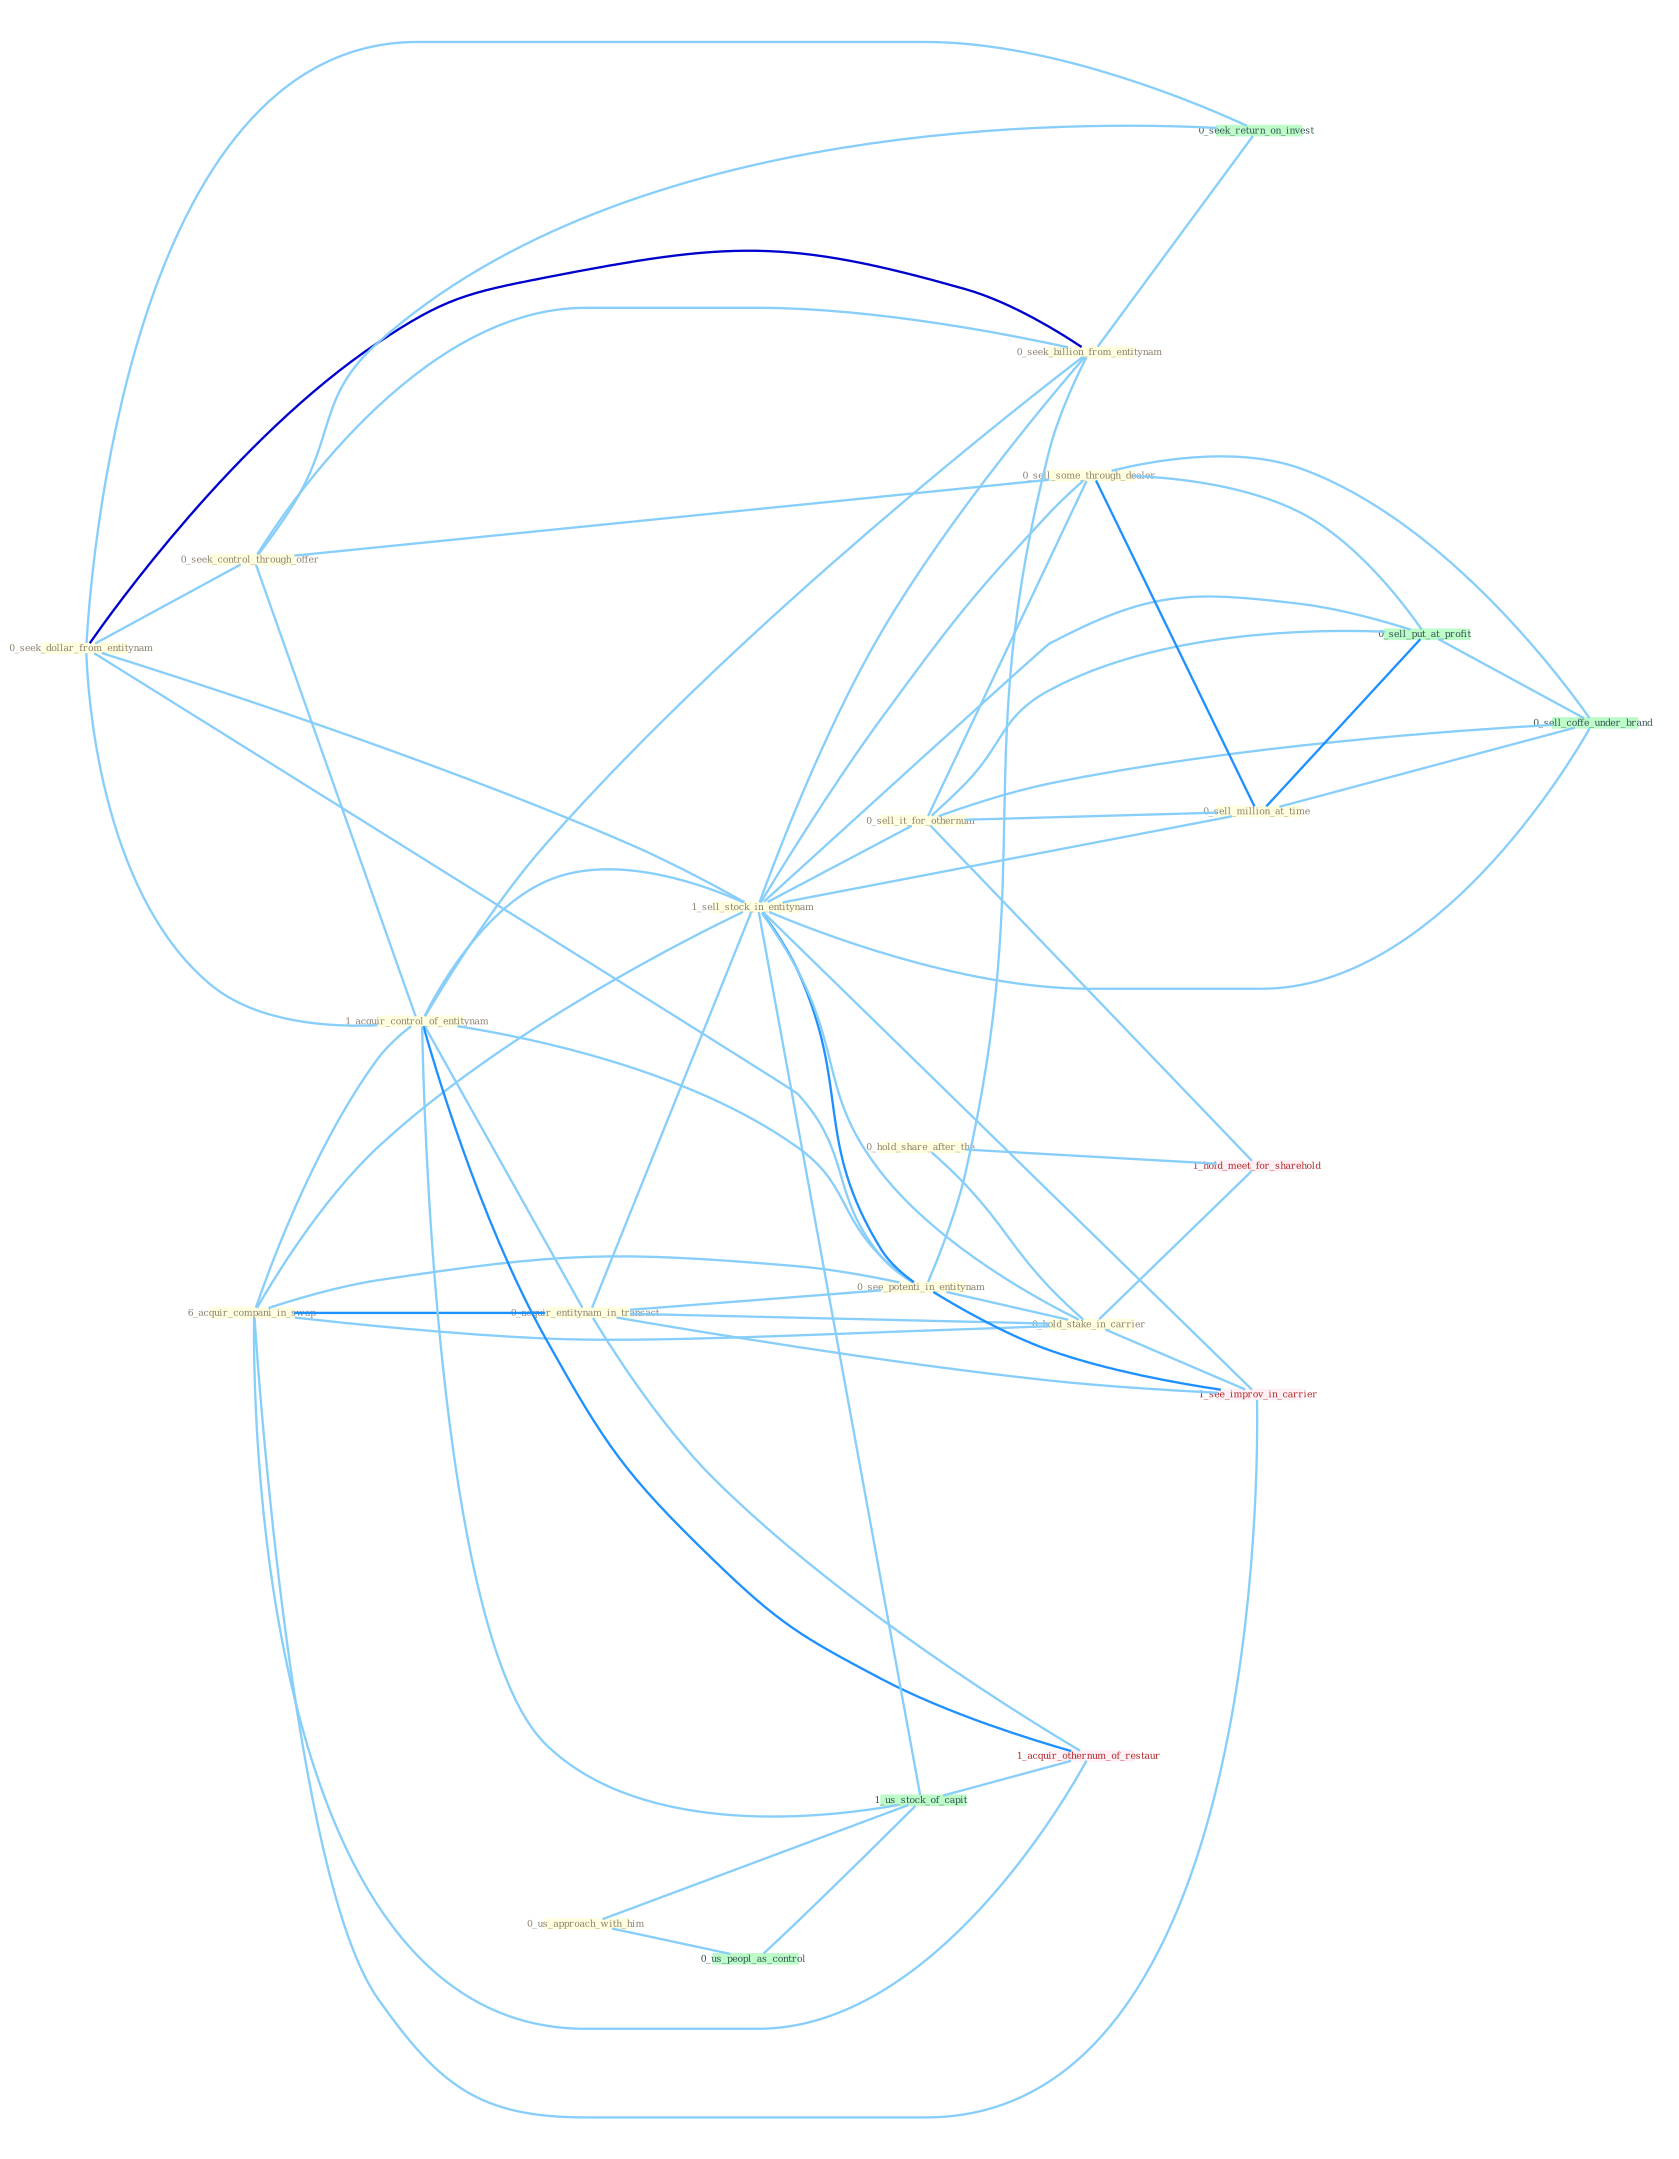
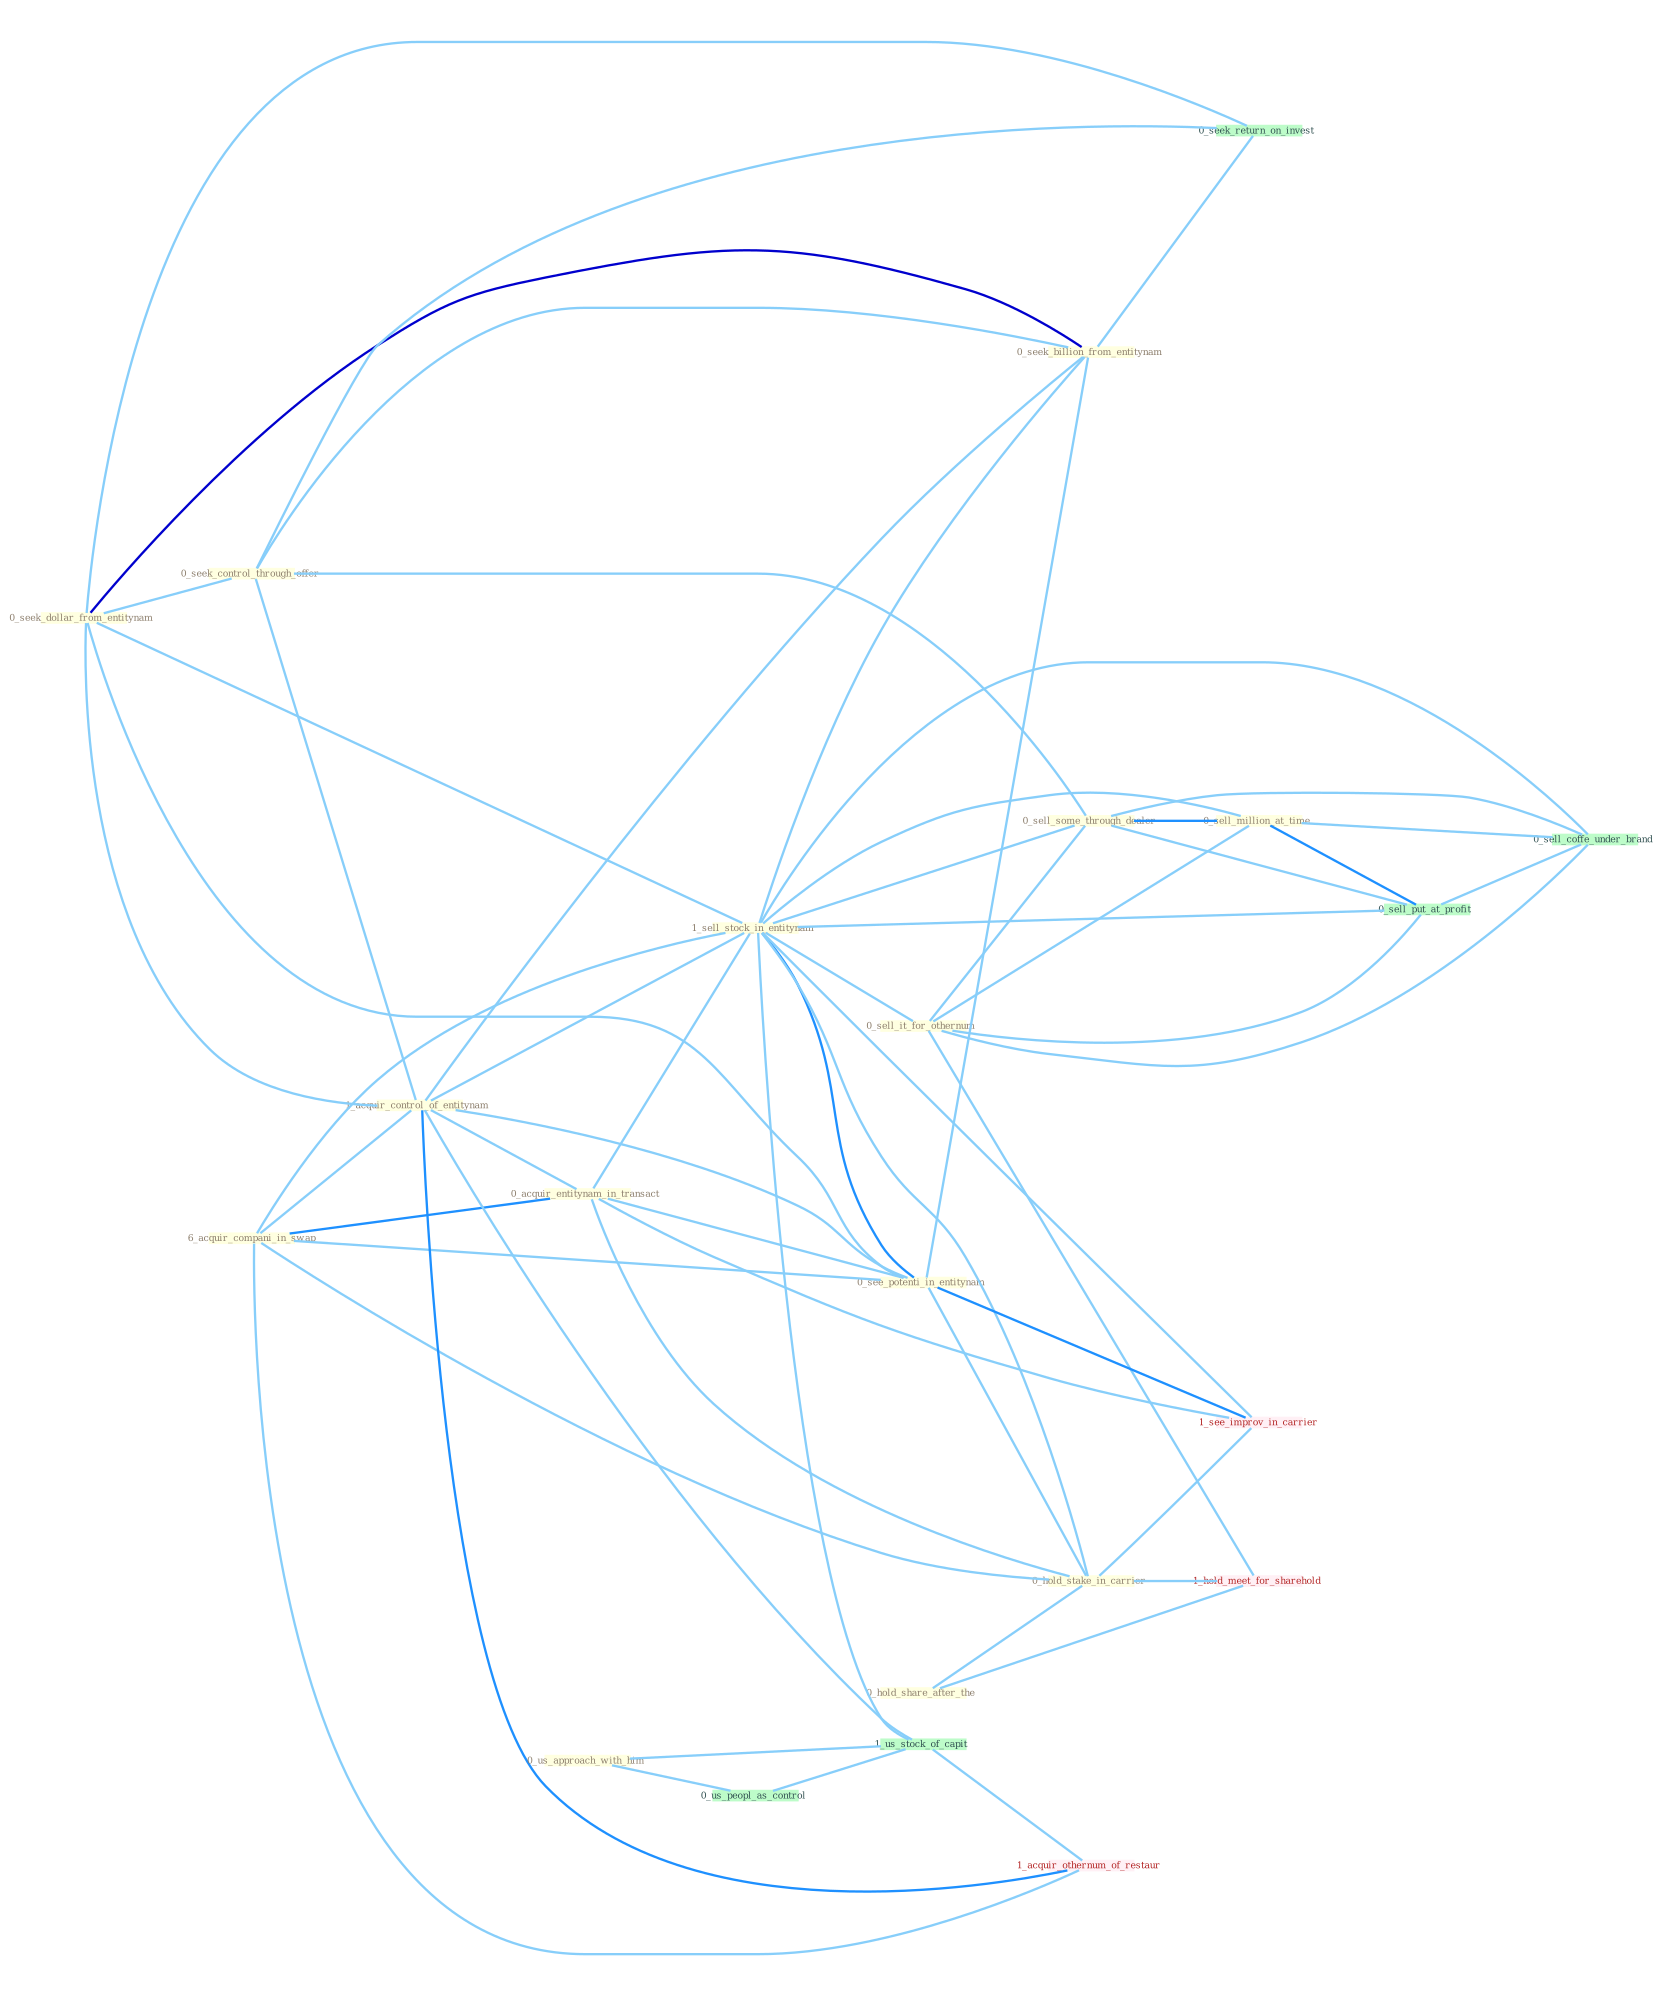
edge "0_acquir_entitynam_in_transact" -- "1_acquir_othernum_of_restaur": removed
edge "6_acquir_compani_in_swap" -- "1_see_improv_in_carrier": removed
